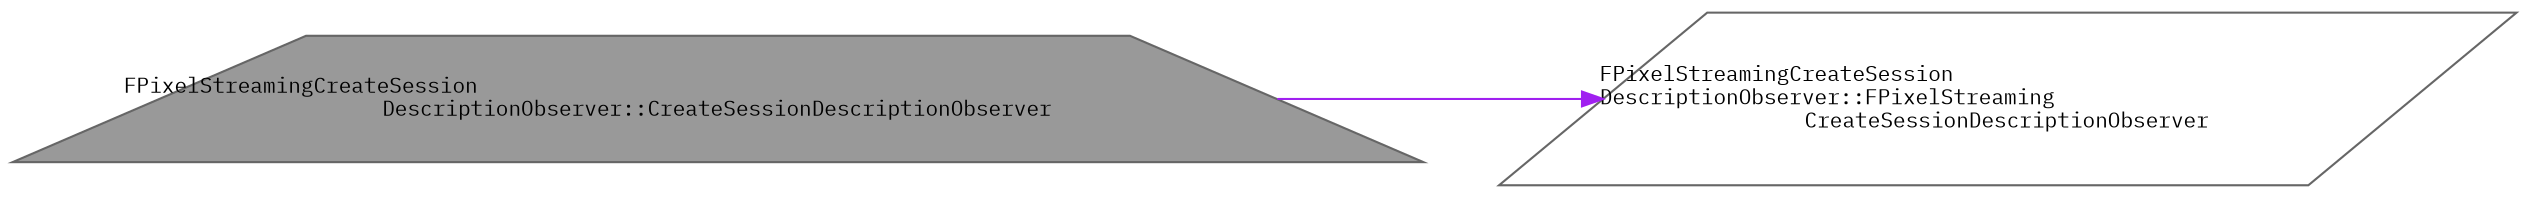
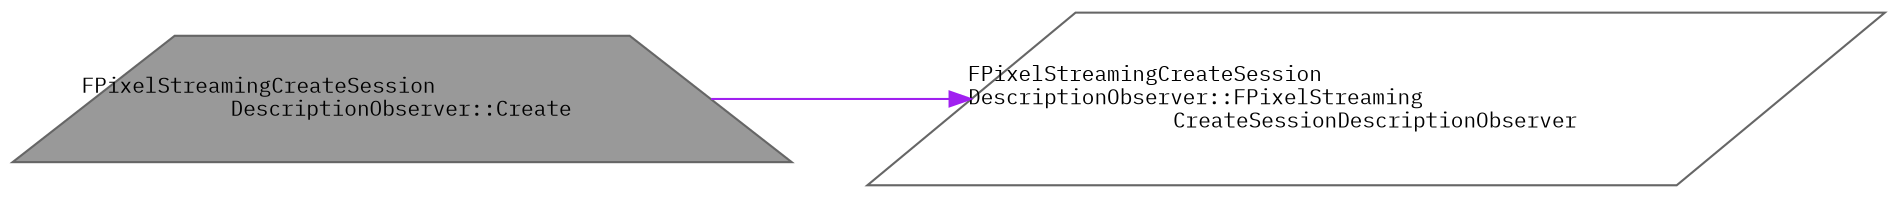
node "FPixelStreamingCreateSession DescriptionObserver::CreateSessionDescriptionObserver": label "FPixelStreamingCreateSession DescriptionObserver::CreateSessionDescriptionObserver" -> "FPixelStreamingCreateSession DescriptionObserver::Create"
